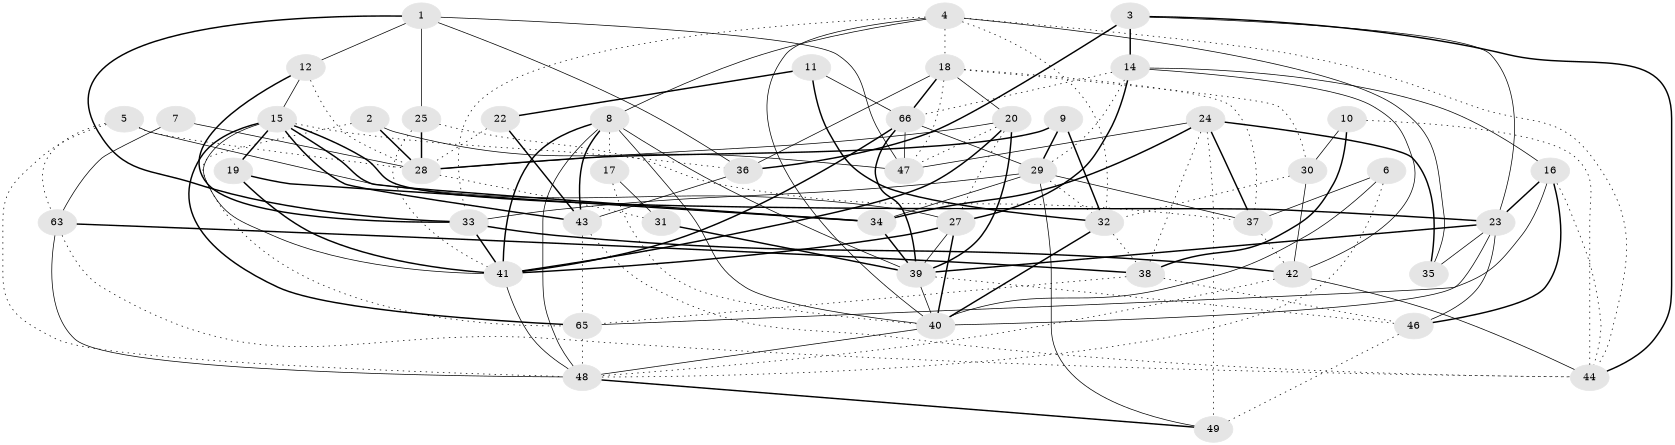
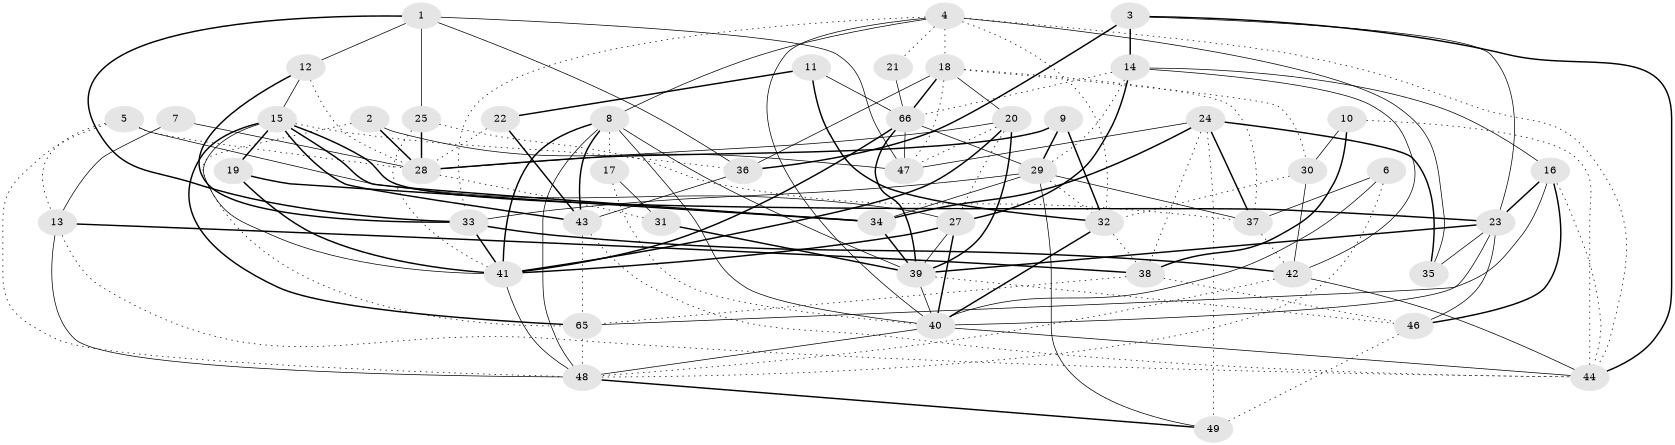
node "21": added
node "63": label "63" -> "13"
edge "40" -- "44": added
